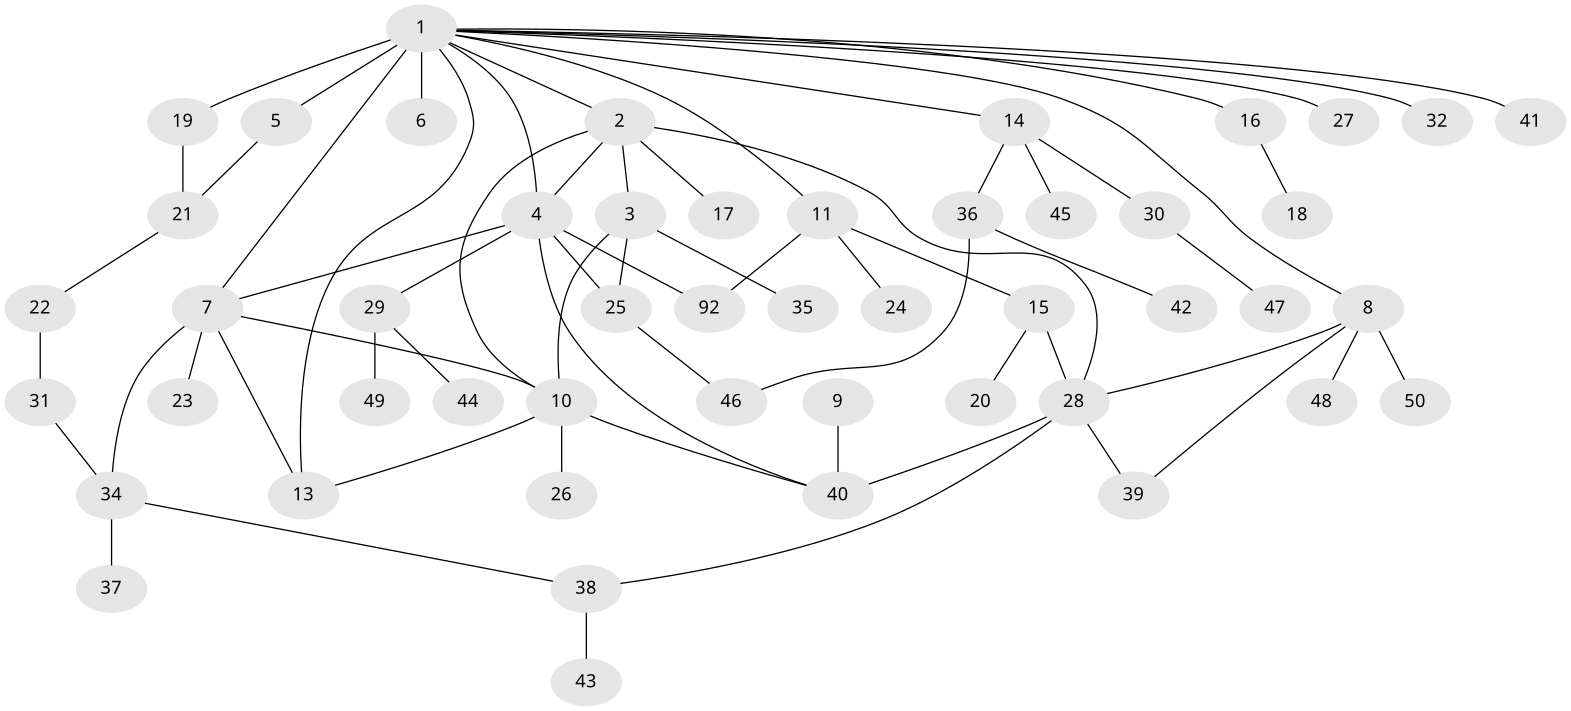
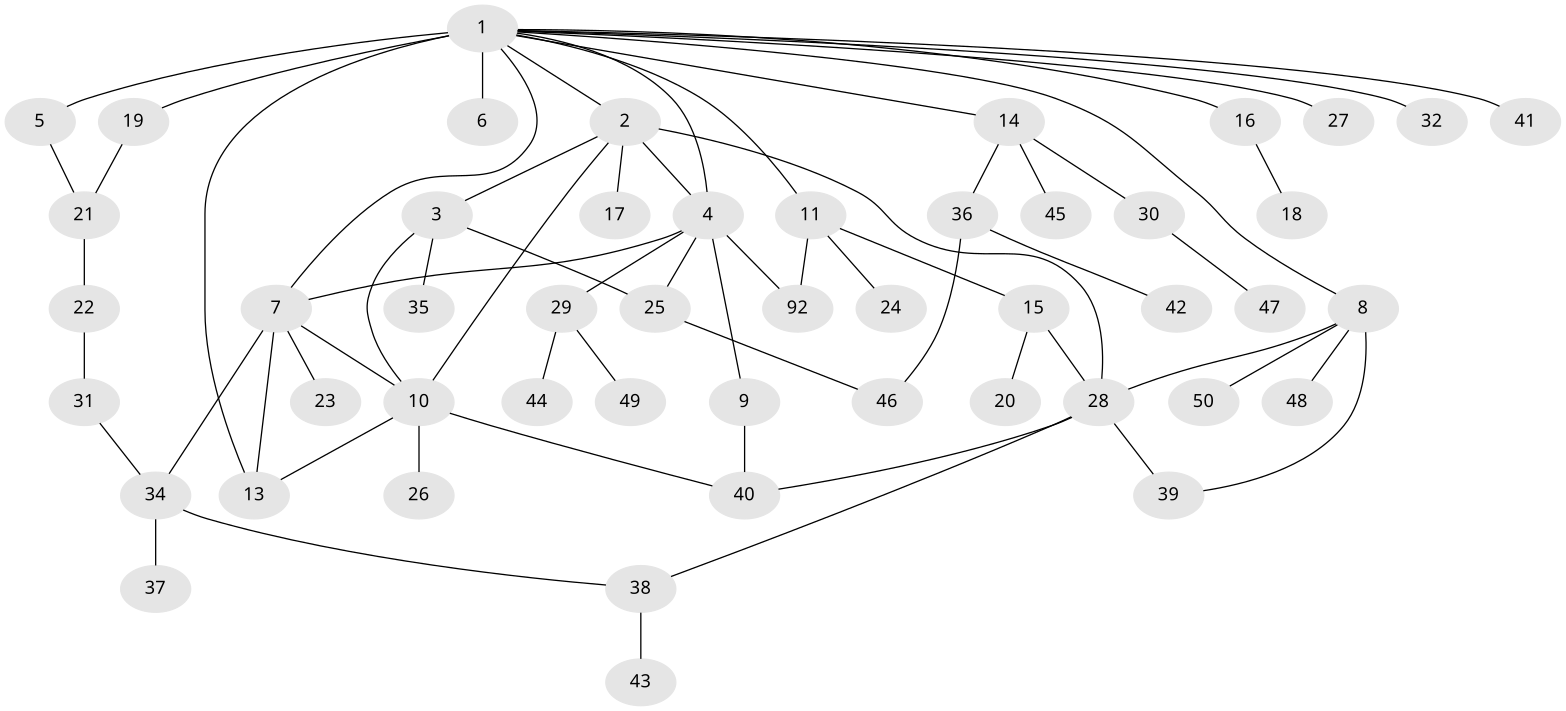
edge "4" -- "40": now "4" -- "9"
